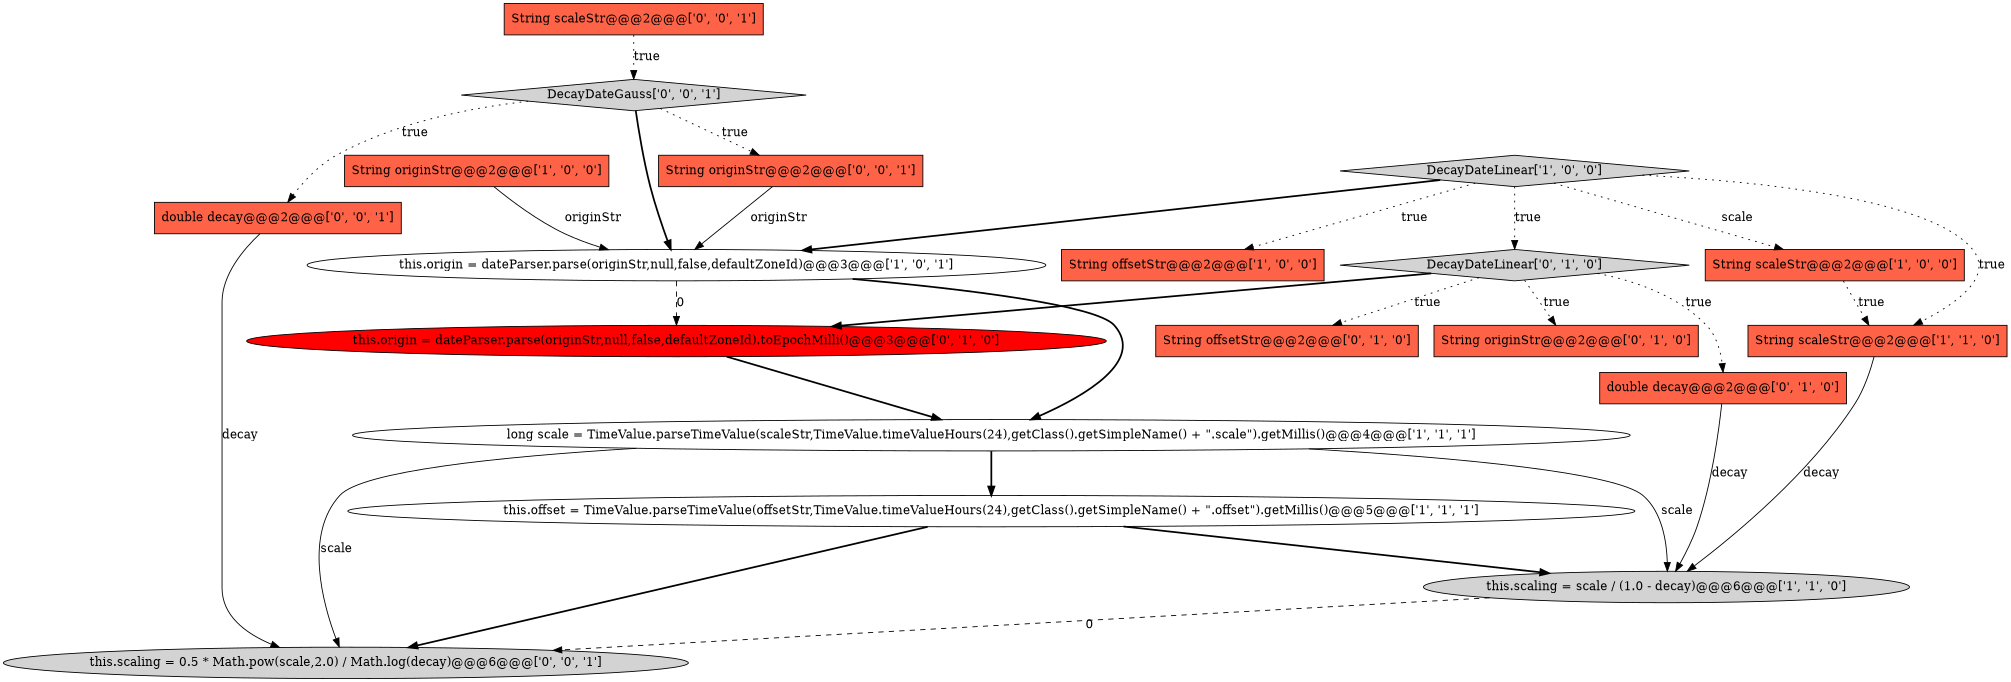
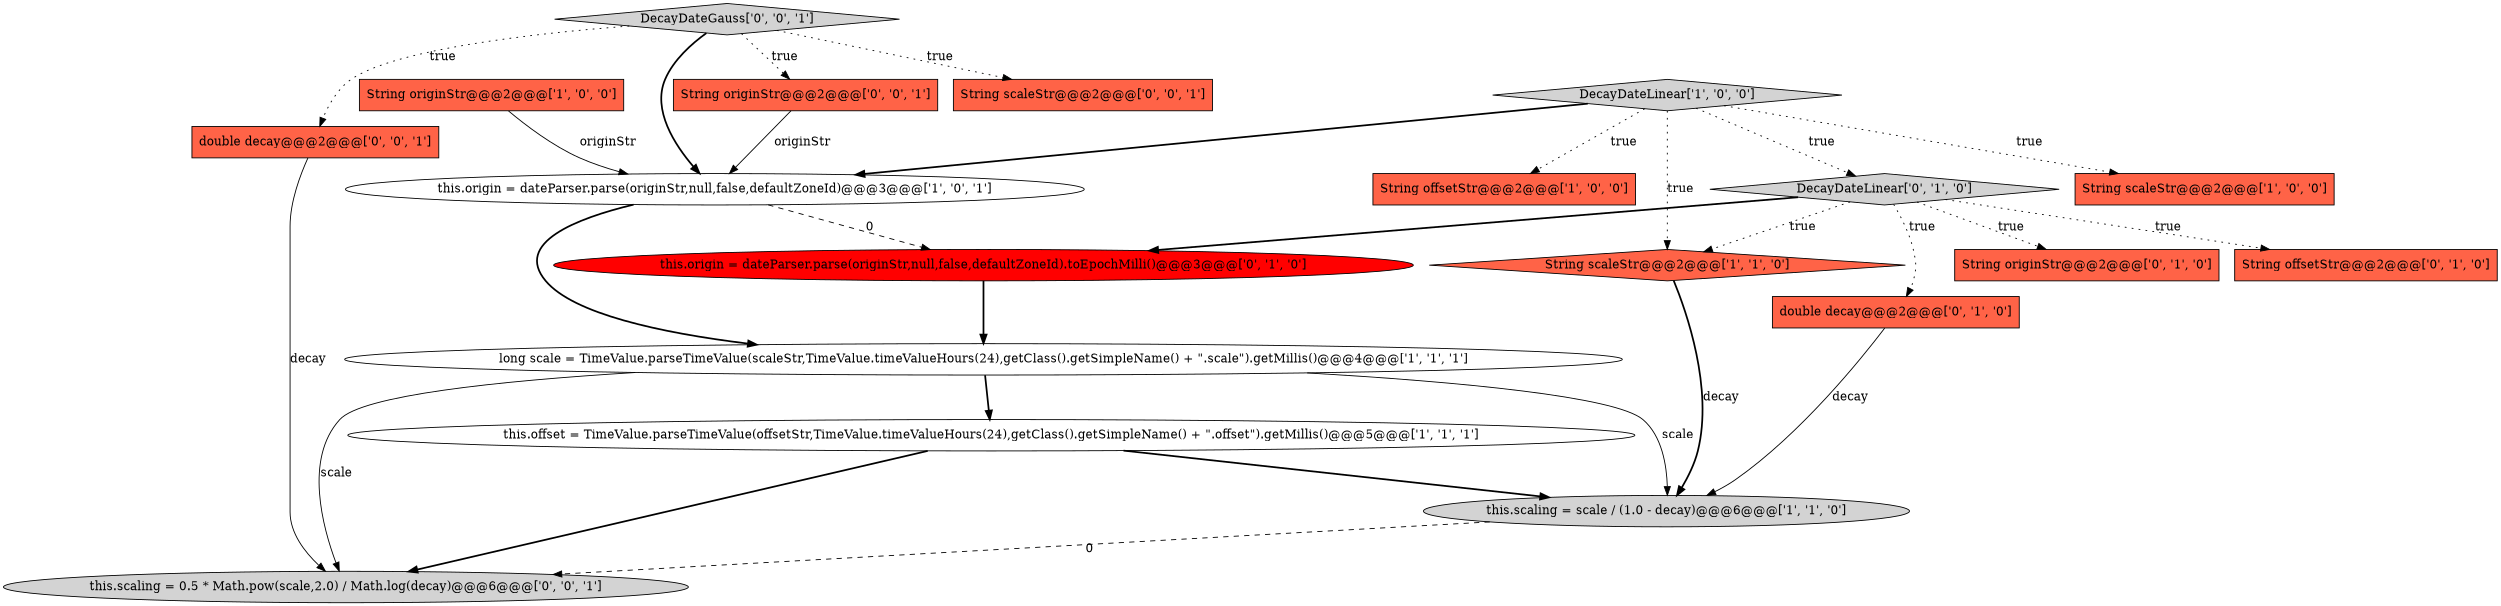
edge "String scaleStr@@@2@@@['0', '0', '1']" -> "DecayDateGauss['0', '0', '1']": reversed
edge "DecayDateLinear['1', '0', '0']" -> "String scaleStr@@@2@@@['1', '0', '0']": label "scale" -> "true"
edge "String scaleStr@@@2@@@['1', '0', '0']" -> "String scaleStr@@@2@@@['1', '1', '0']": now "DecayDateLinear['0', '1', '0']" -> "String scaleStr@@@2@@@['1', '1', '0']"
node "String scaleStr@@@2@@@['1', '1', '0']": shape box -> diamond
edge "String scaleStr@@@2@@@['1', '1', '0']" -> "this.scaling = scale / (1.0 - decay)@@@6@@@['1', '1', '0']": style solid -> bold
